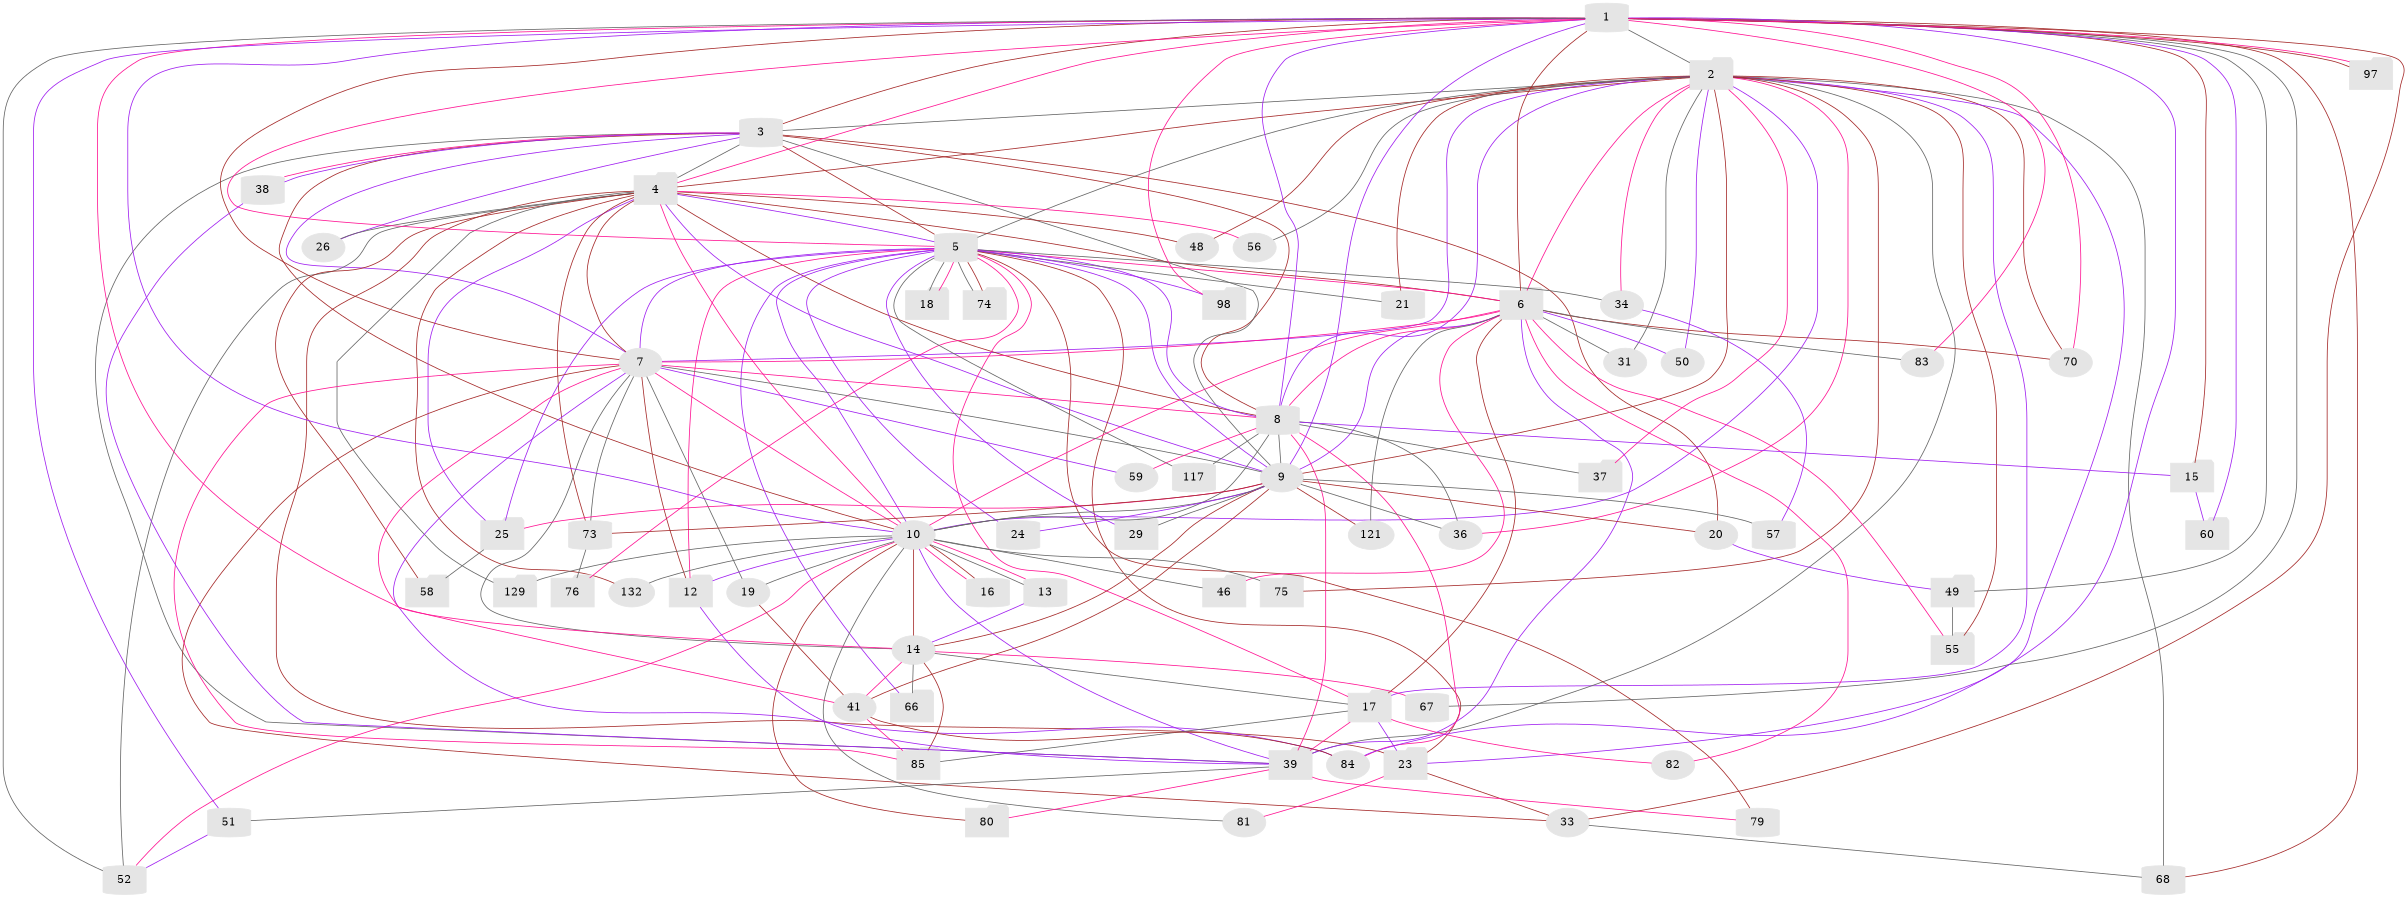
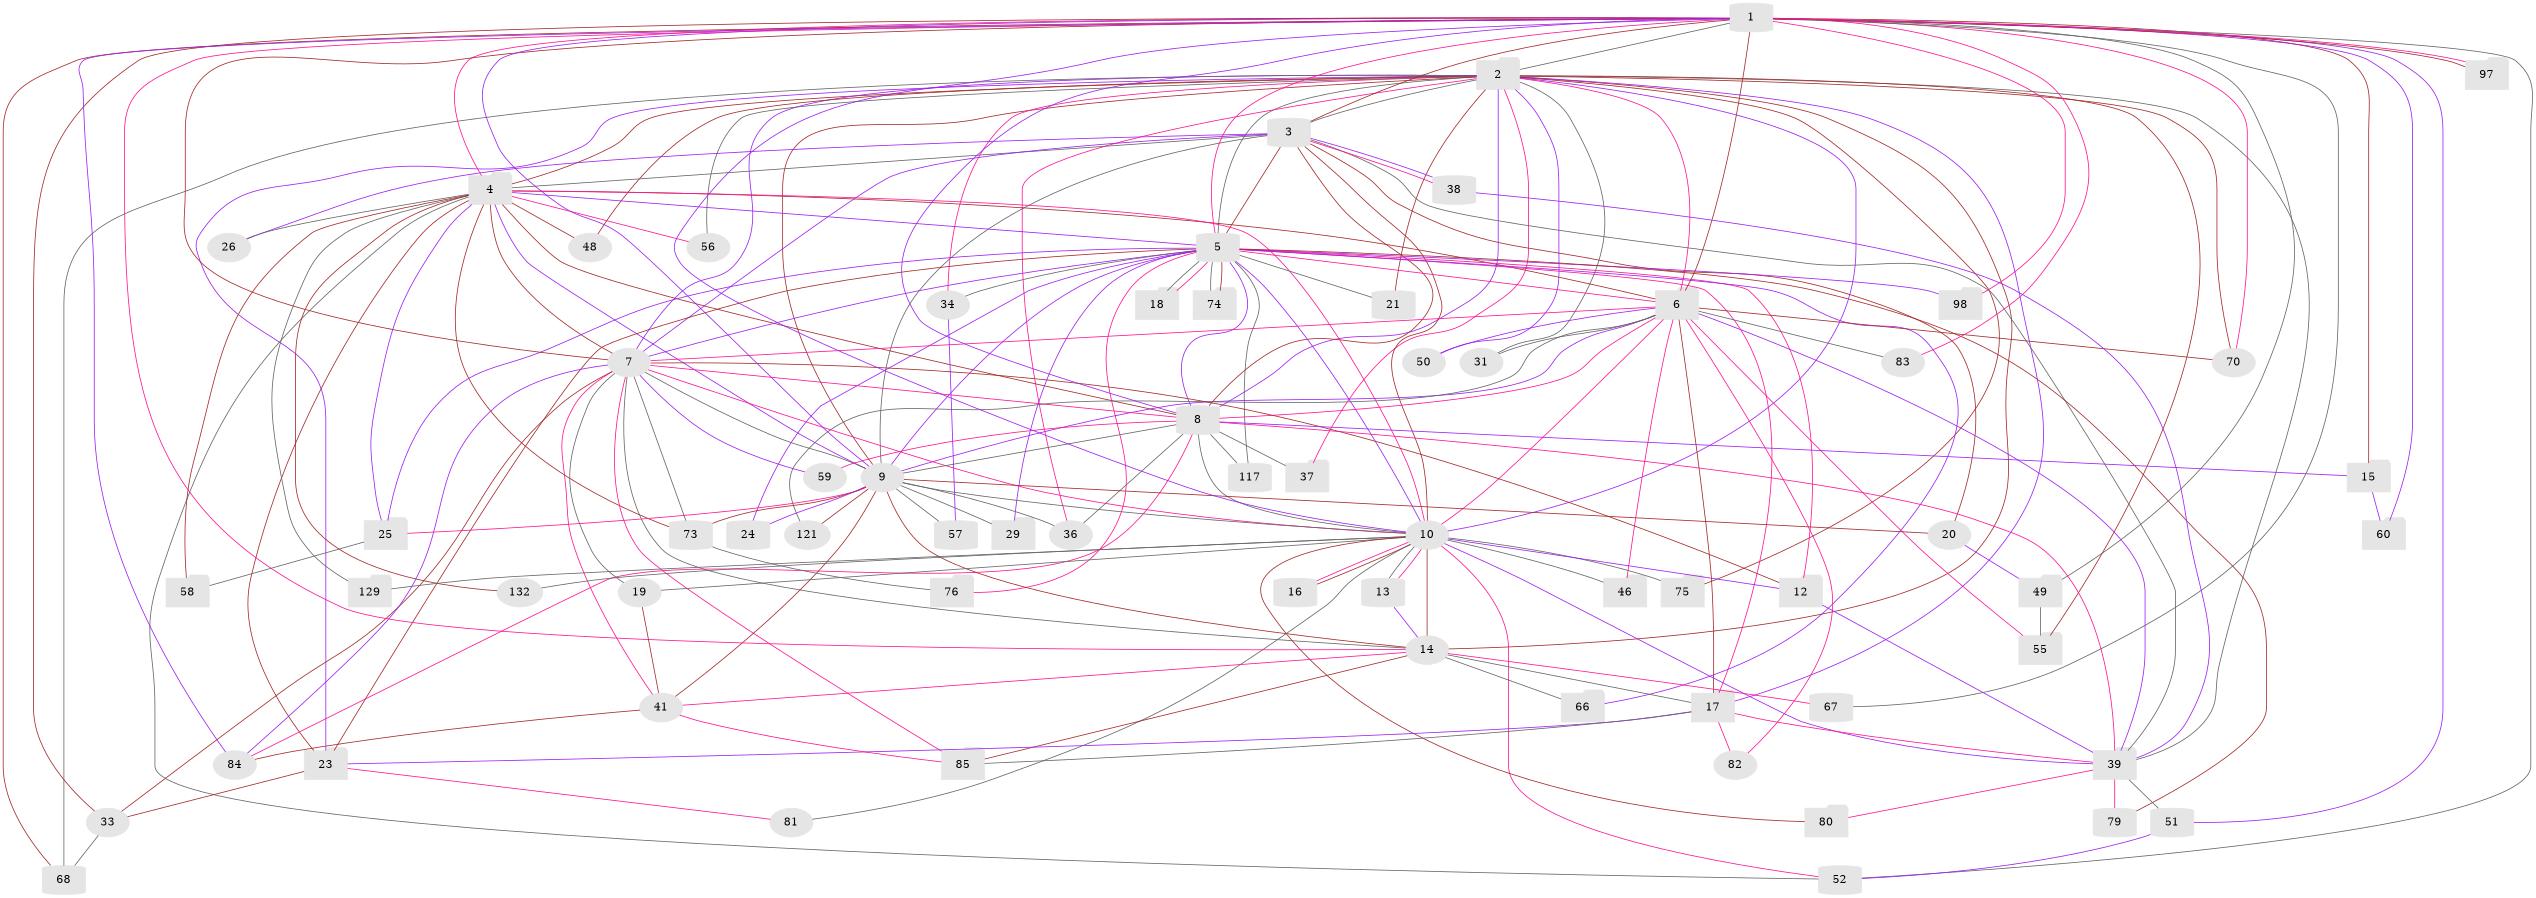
edge "2" -- "14": added
